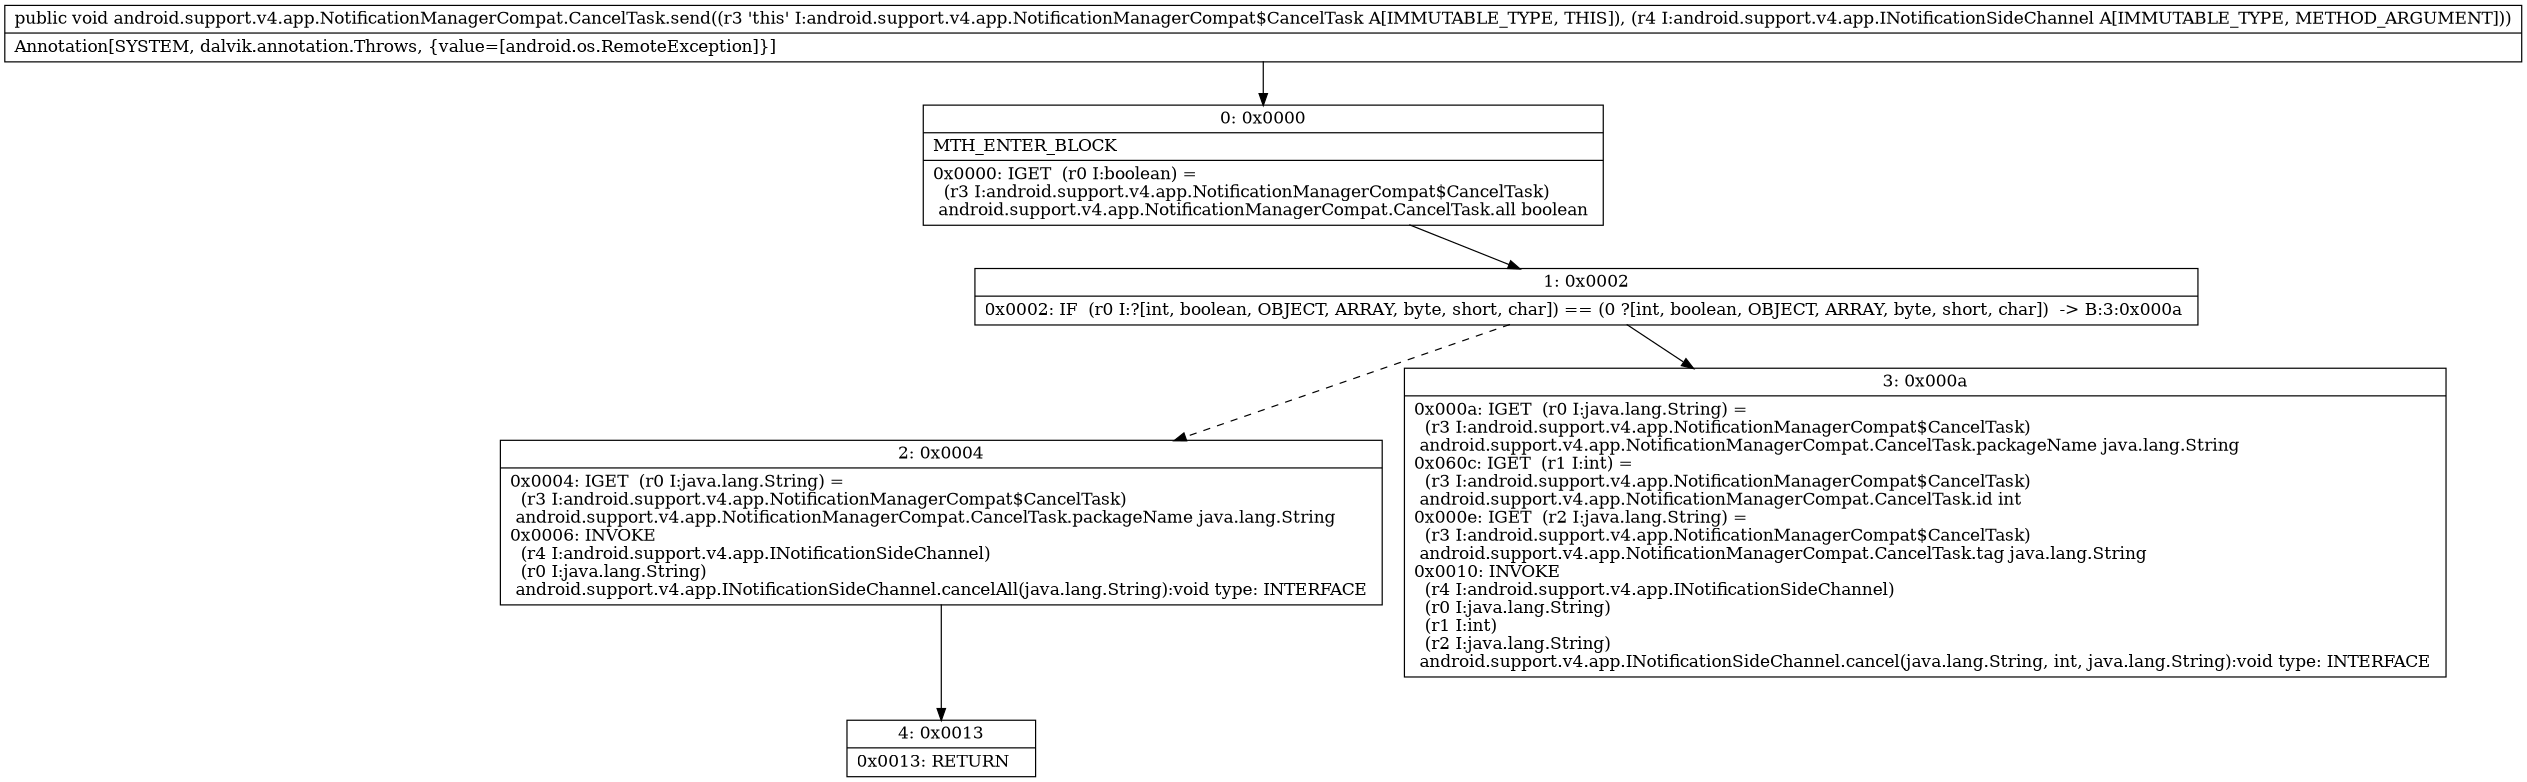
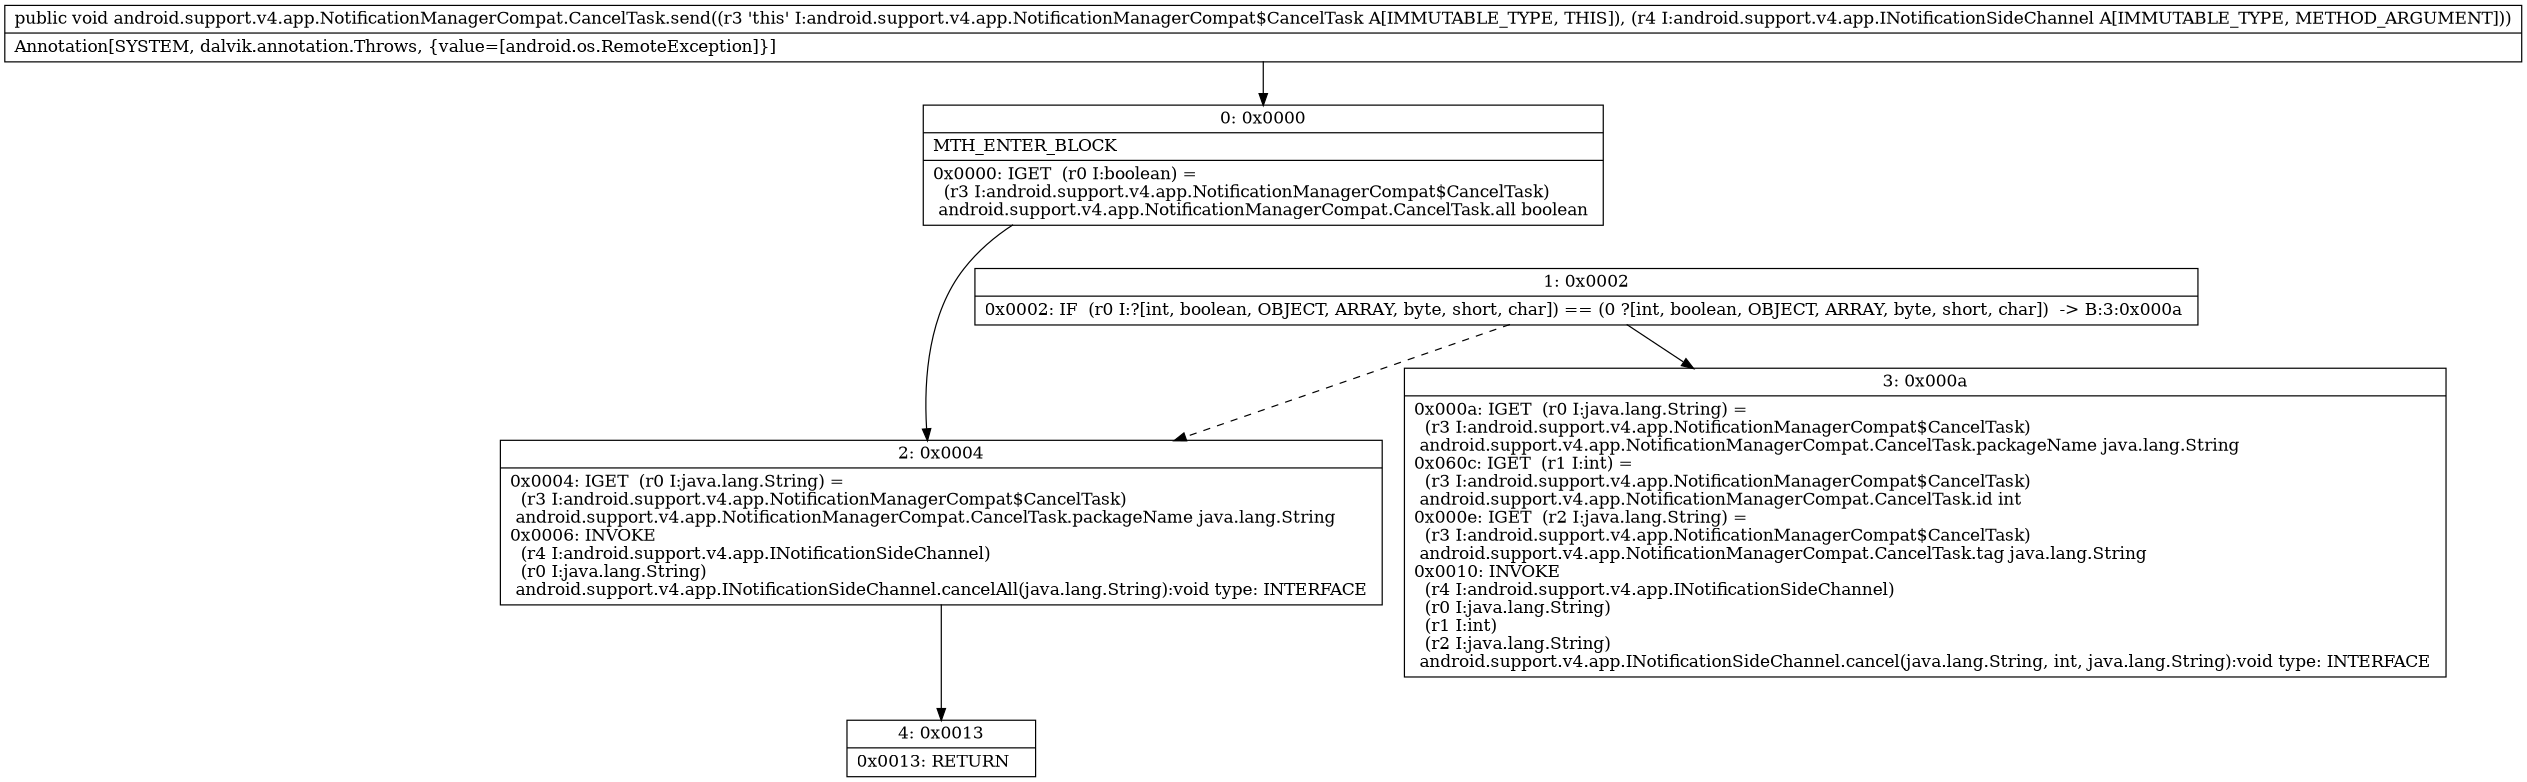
edge "0: 0x0000" -> "1: 0x0002": now "0: 0x0000" -> "2: 0x0004"
